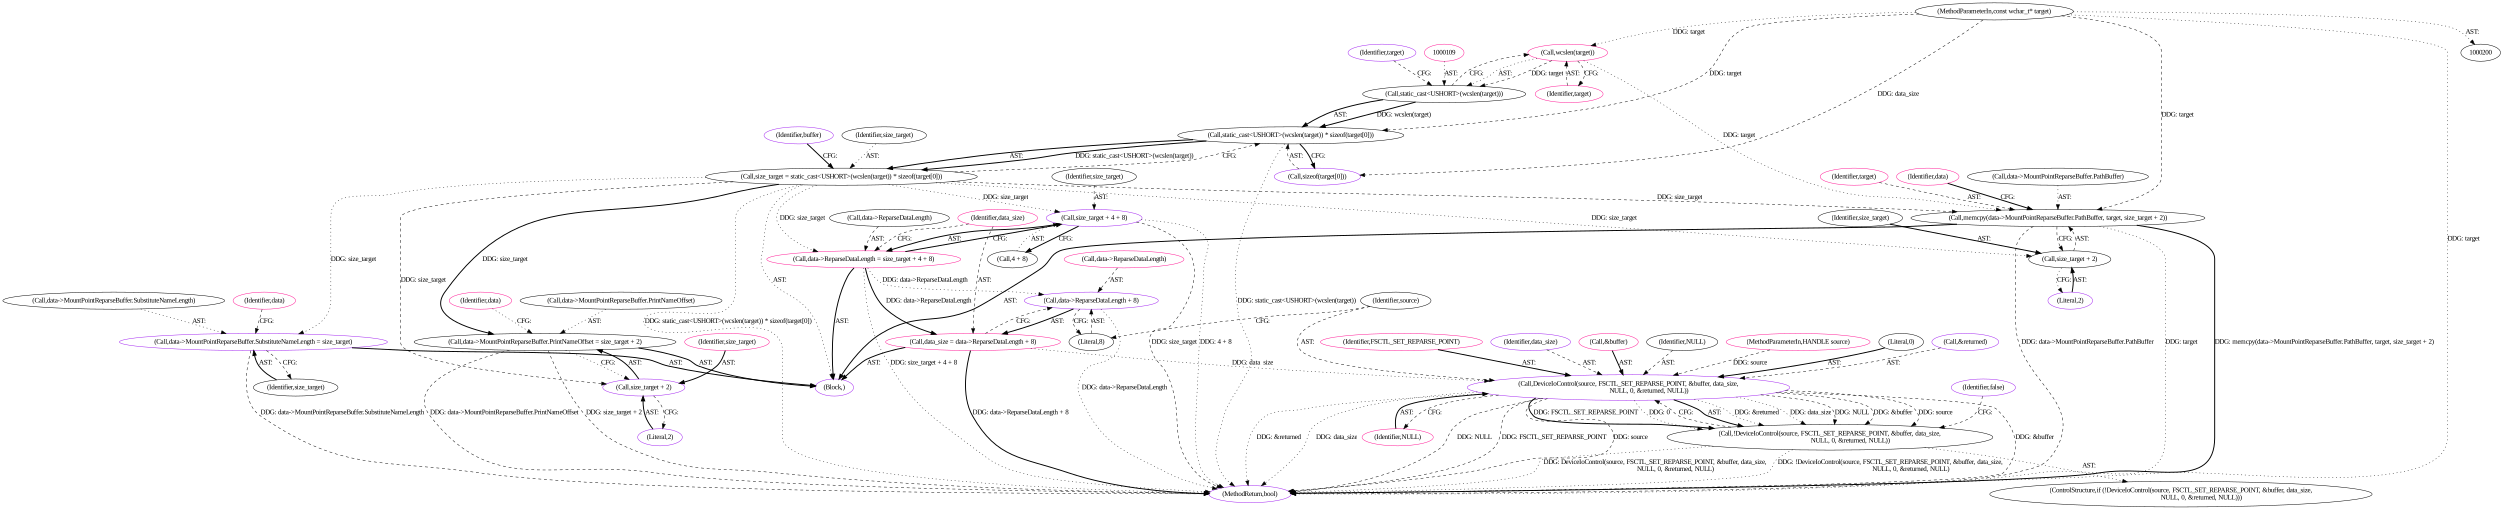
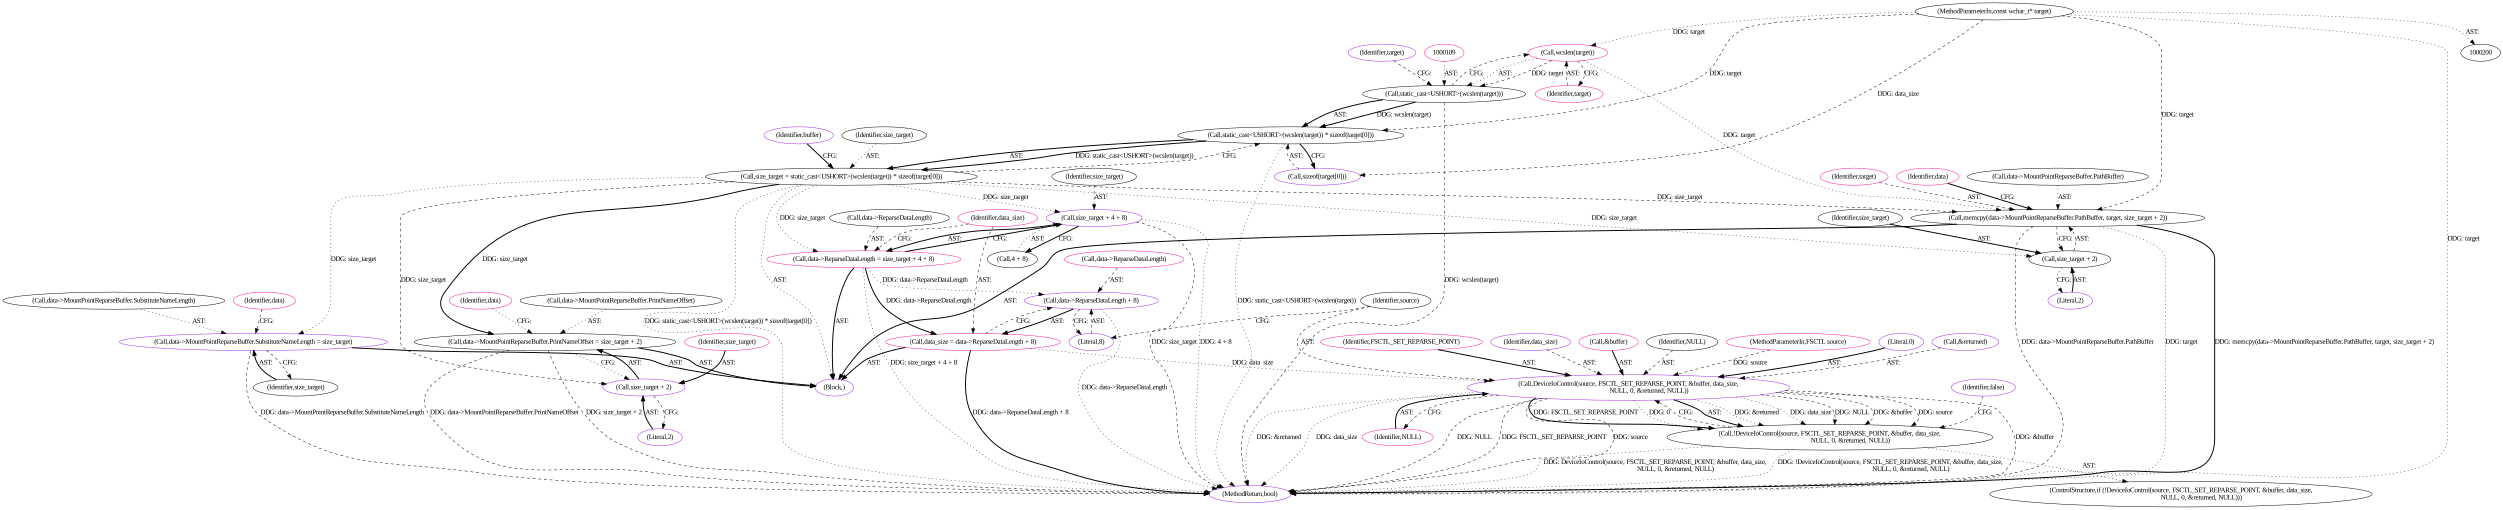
edge "(Call,static_cast<USHORT>(wcslen(target)))" -> "(MethodReturn,bool)": added, label "DDG: wcslen(target)"
node "(Literal,8)": color black -> purple
node "(MethodParameterIn,HANDLE source)": label "(MethodParameterIn,HANDLE source)" -> "(MethodParameterIn,FSCTL source)"
node "(Literal,0)": color black -> purple
